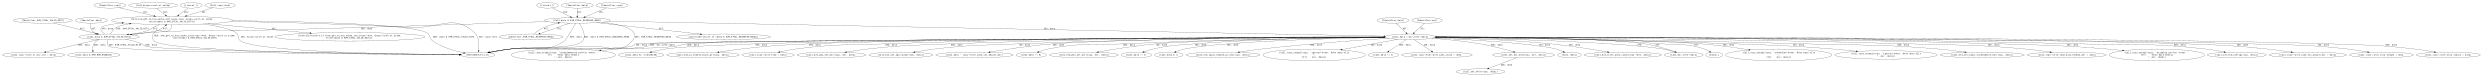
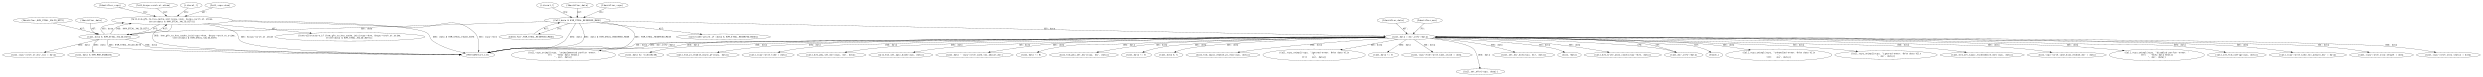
edge "(Call,set_msr_mce(vcpu, msr, data))" -> "(Call,set_efer(vcpu, data))": now "(Call,data = msr_info->data)" -> "(Call,set_efer(vcpu, data))"
